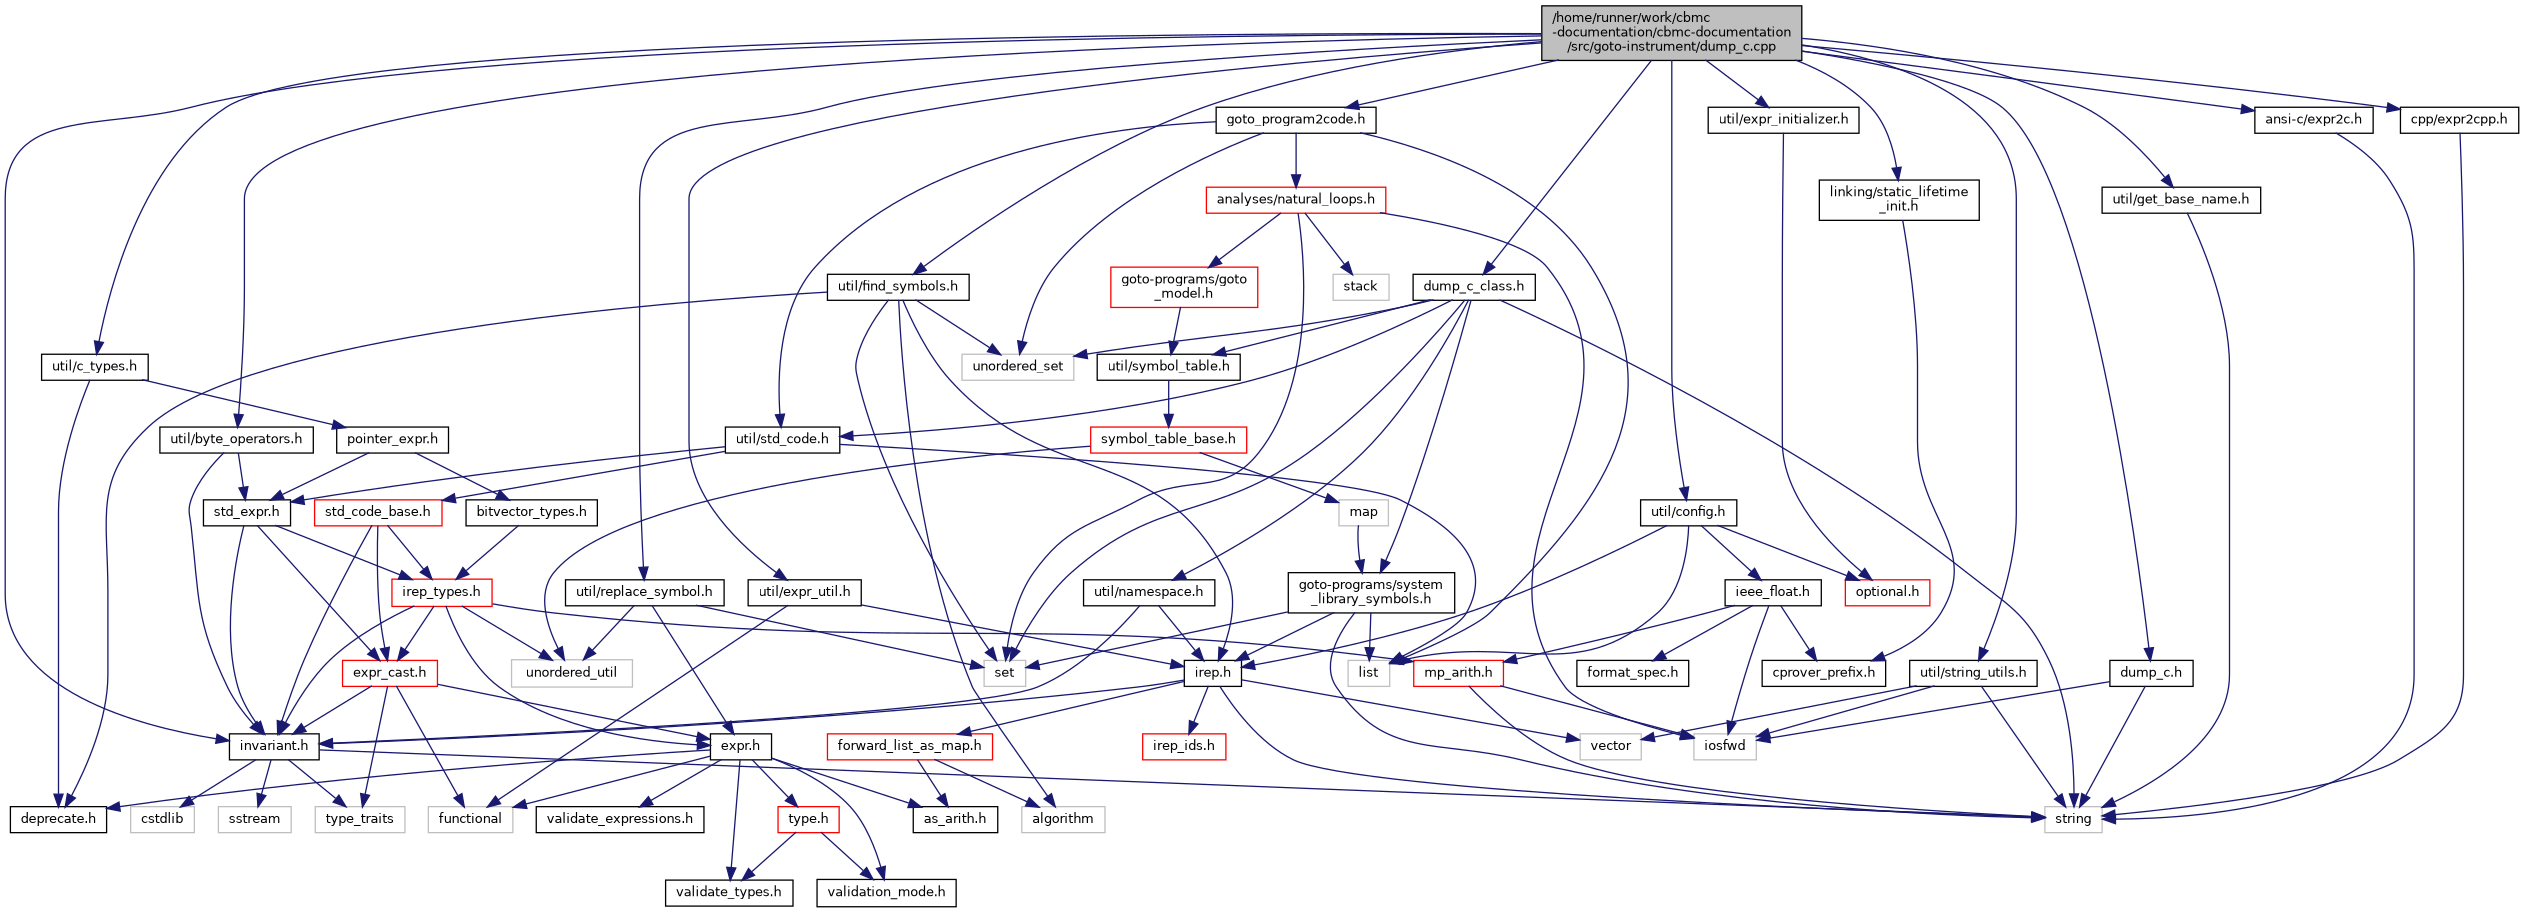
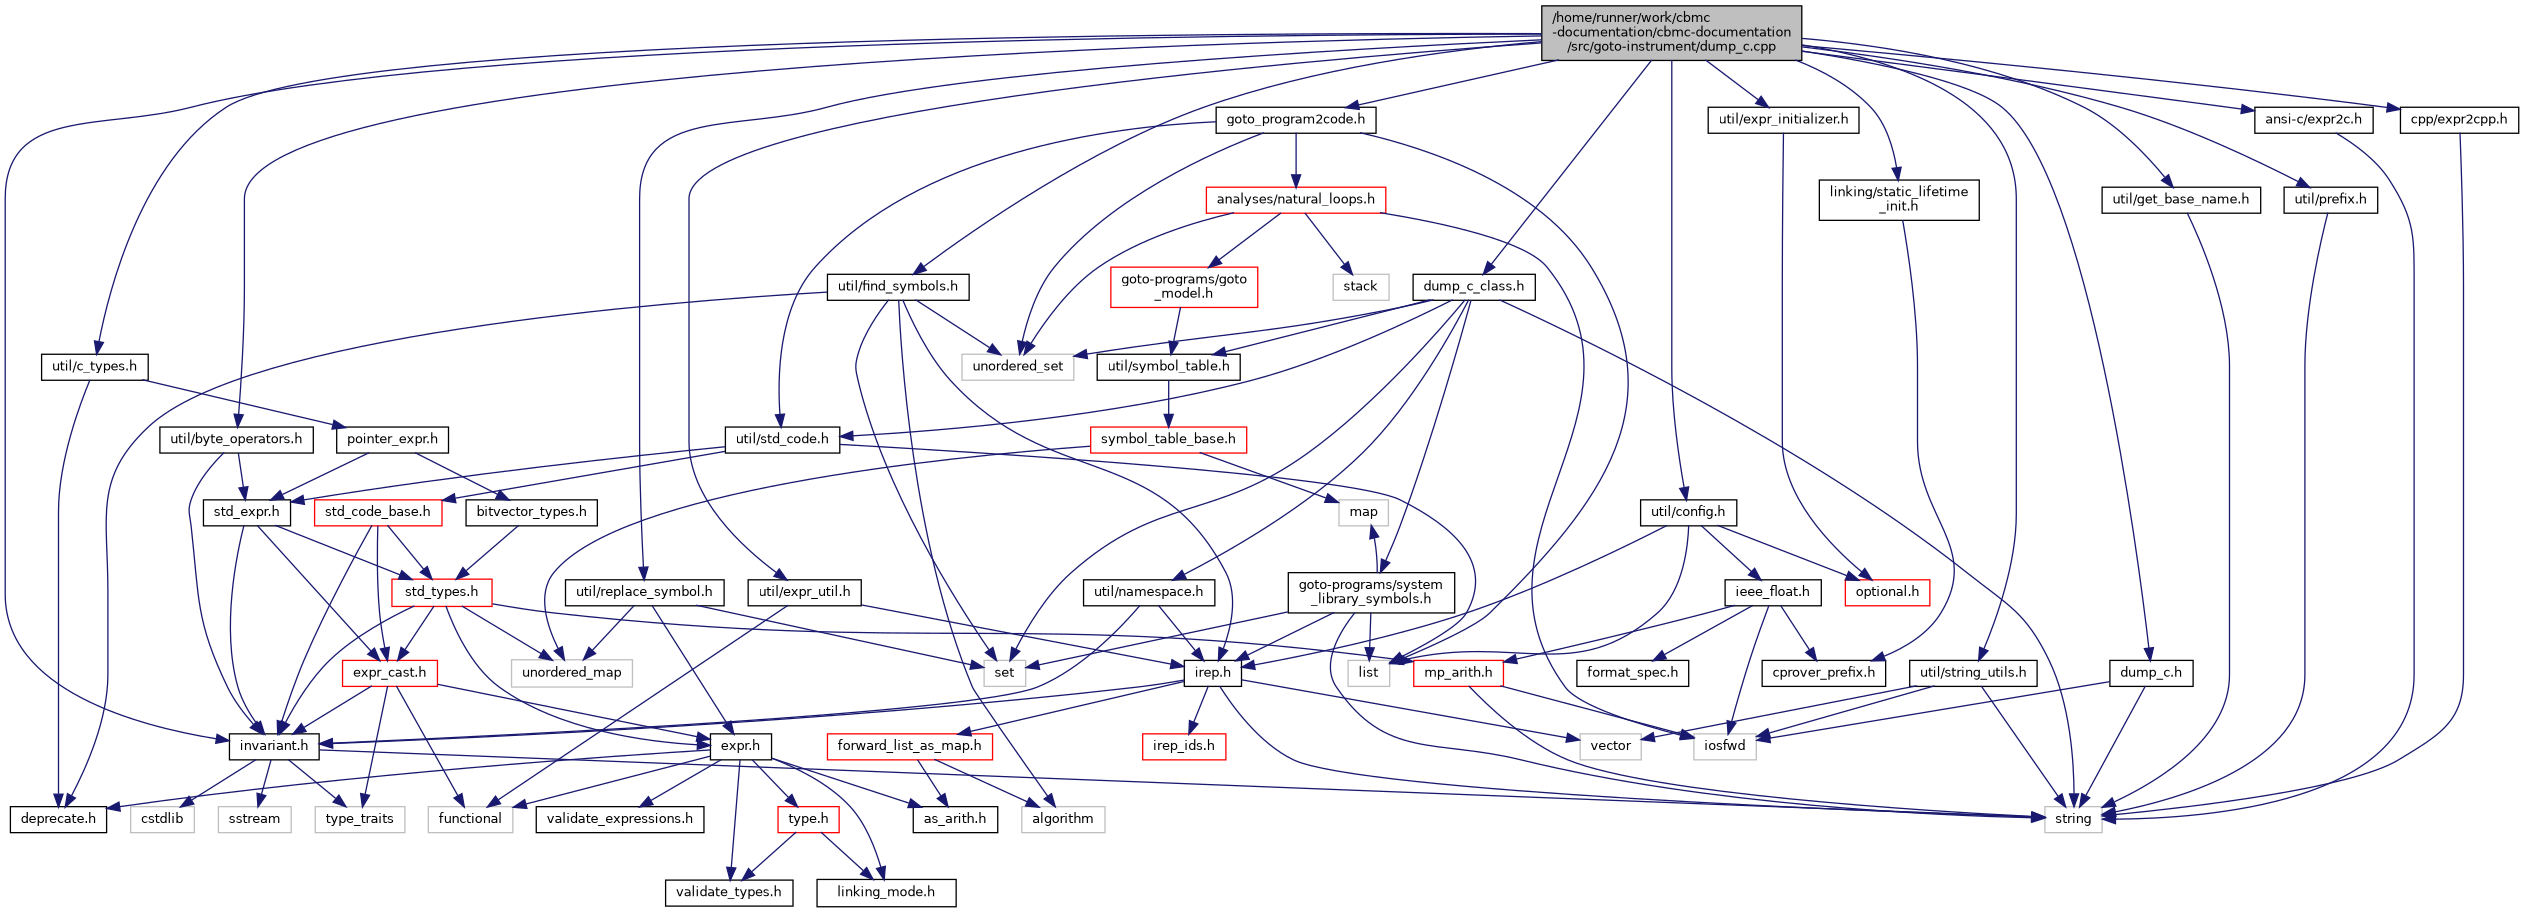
node "util/prefix.h": added
edge "analyses/natural_loops.h" -> "set": now "analyses/natural_loops.h" -> "unordered_set"
edge "map" -> "goto-programs/system _library_symbols.h": reversed
node "irep_types.h": label "irep_types.h" -> "std_types.h"
node "unordered_util": label "unordered_util" -> "unordered_map"
node "validation_mode.h": label "validation_mode.h" -> "linking_mode.h"
